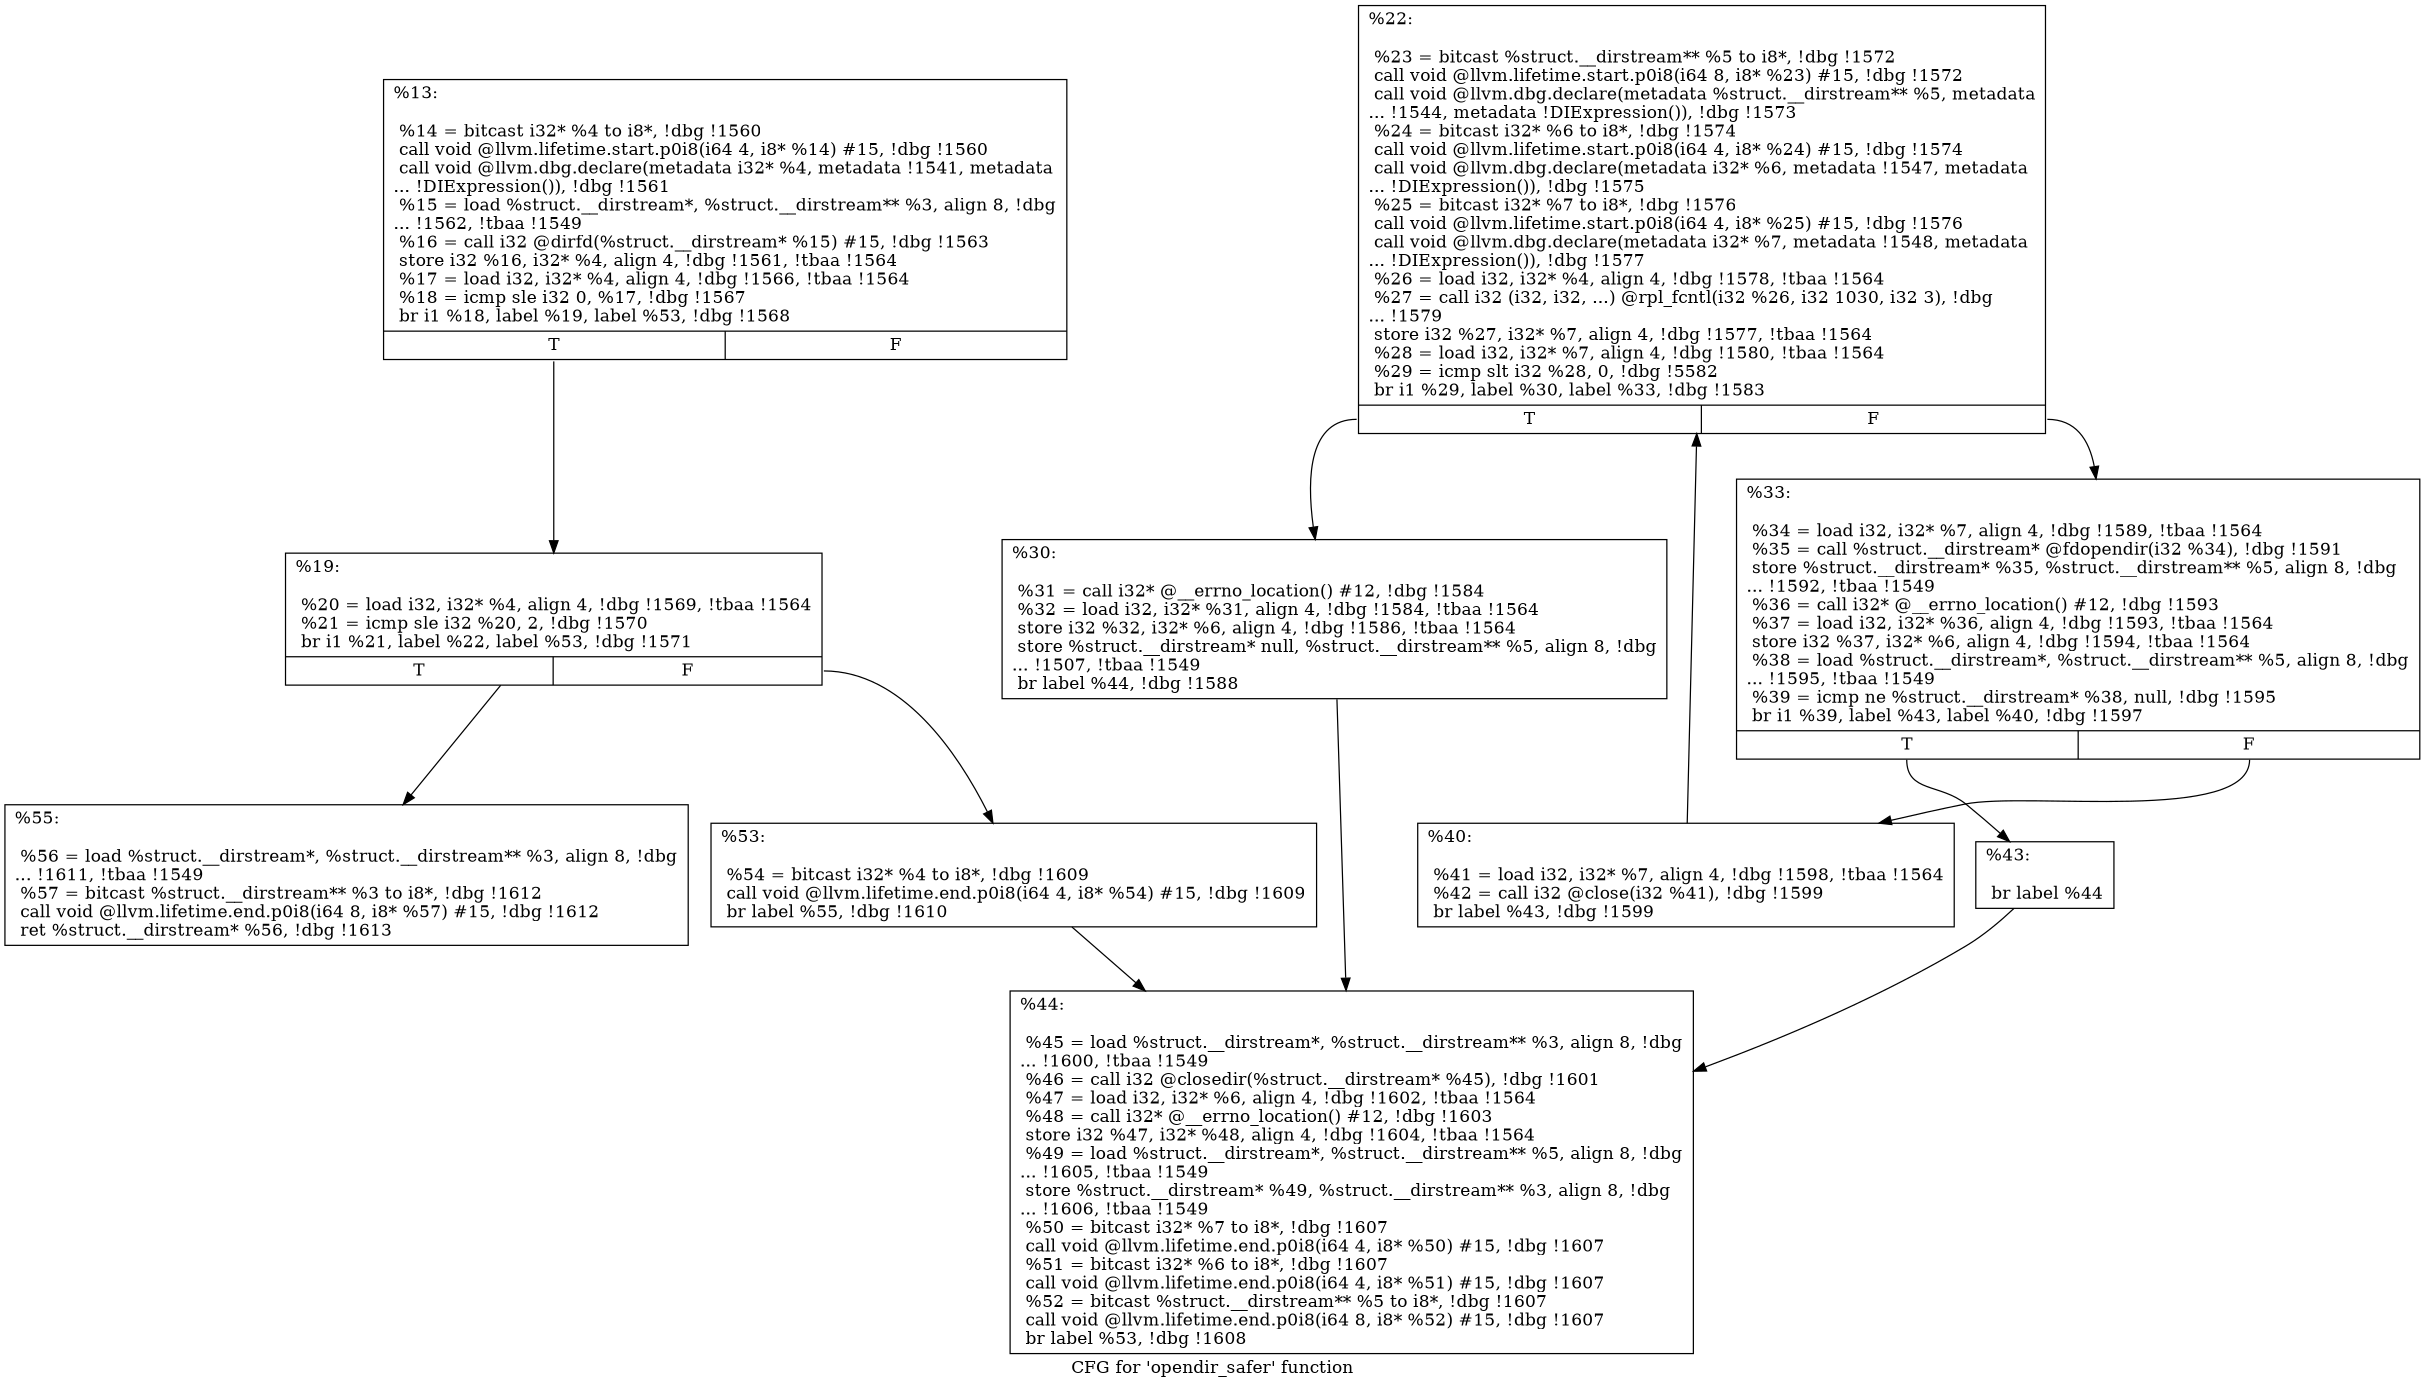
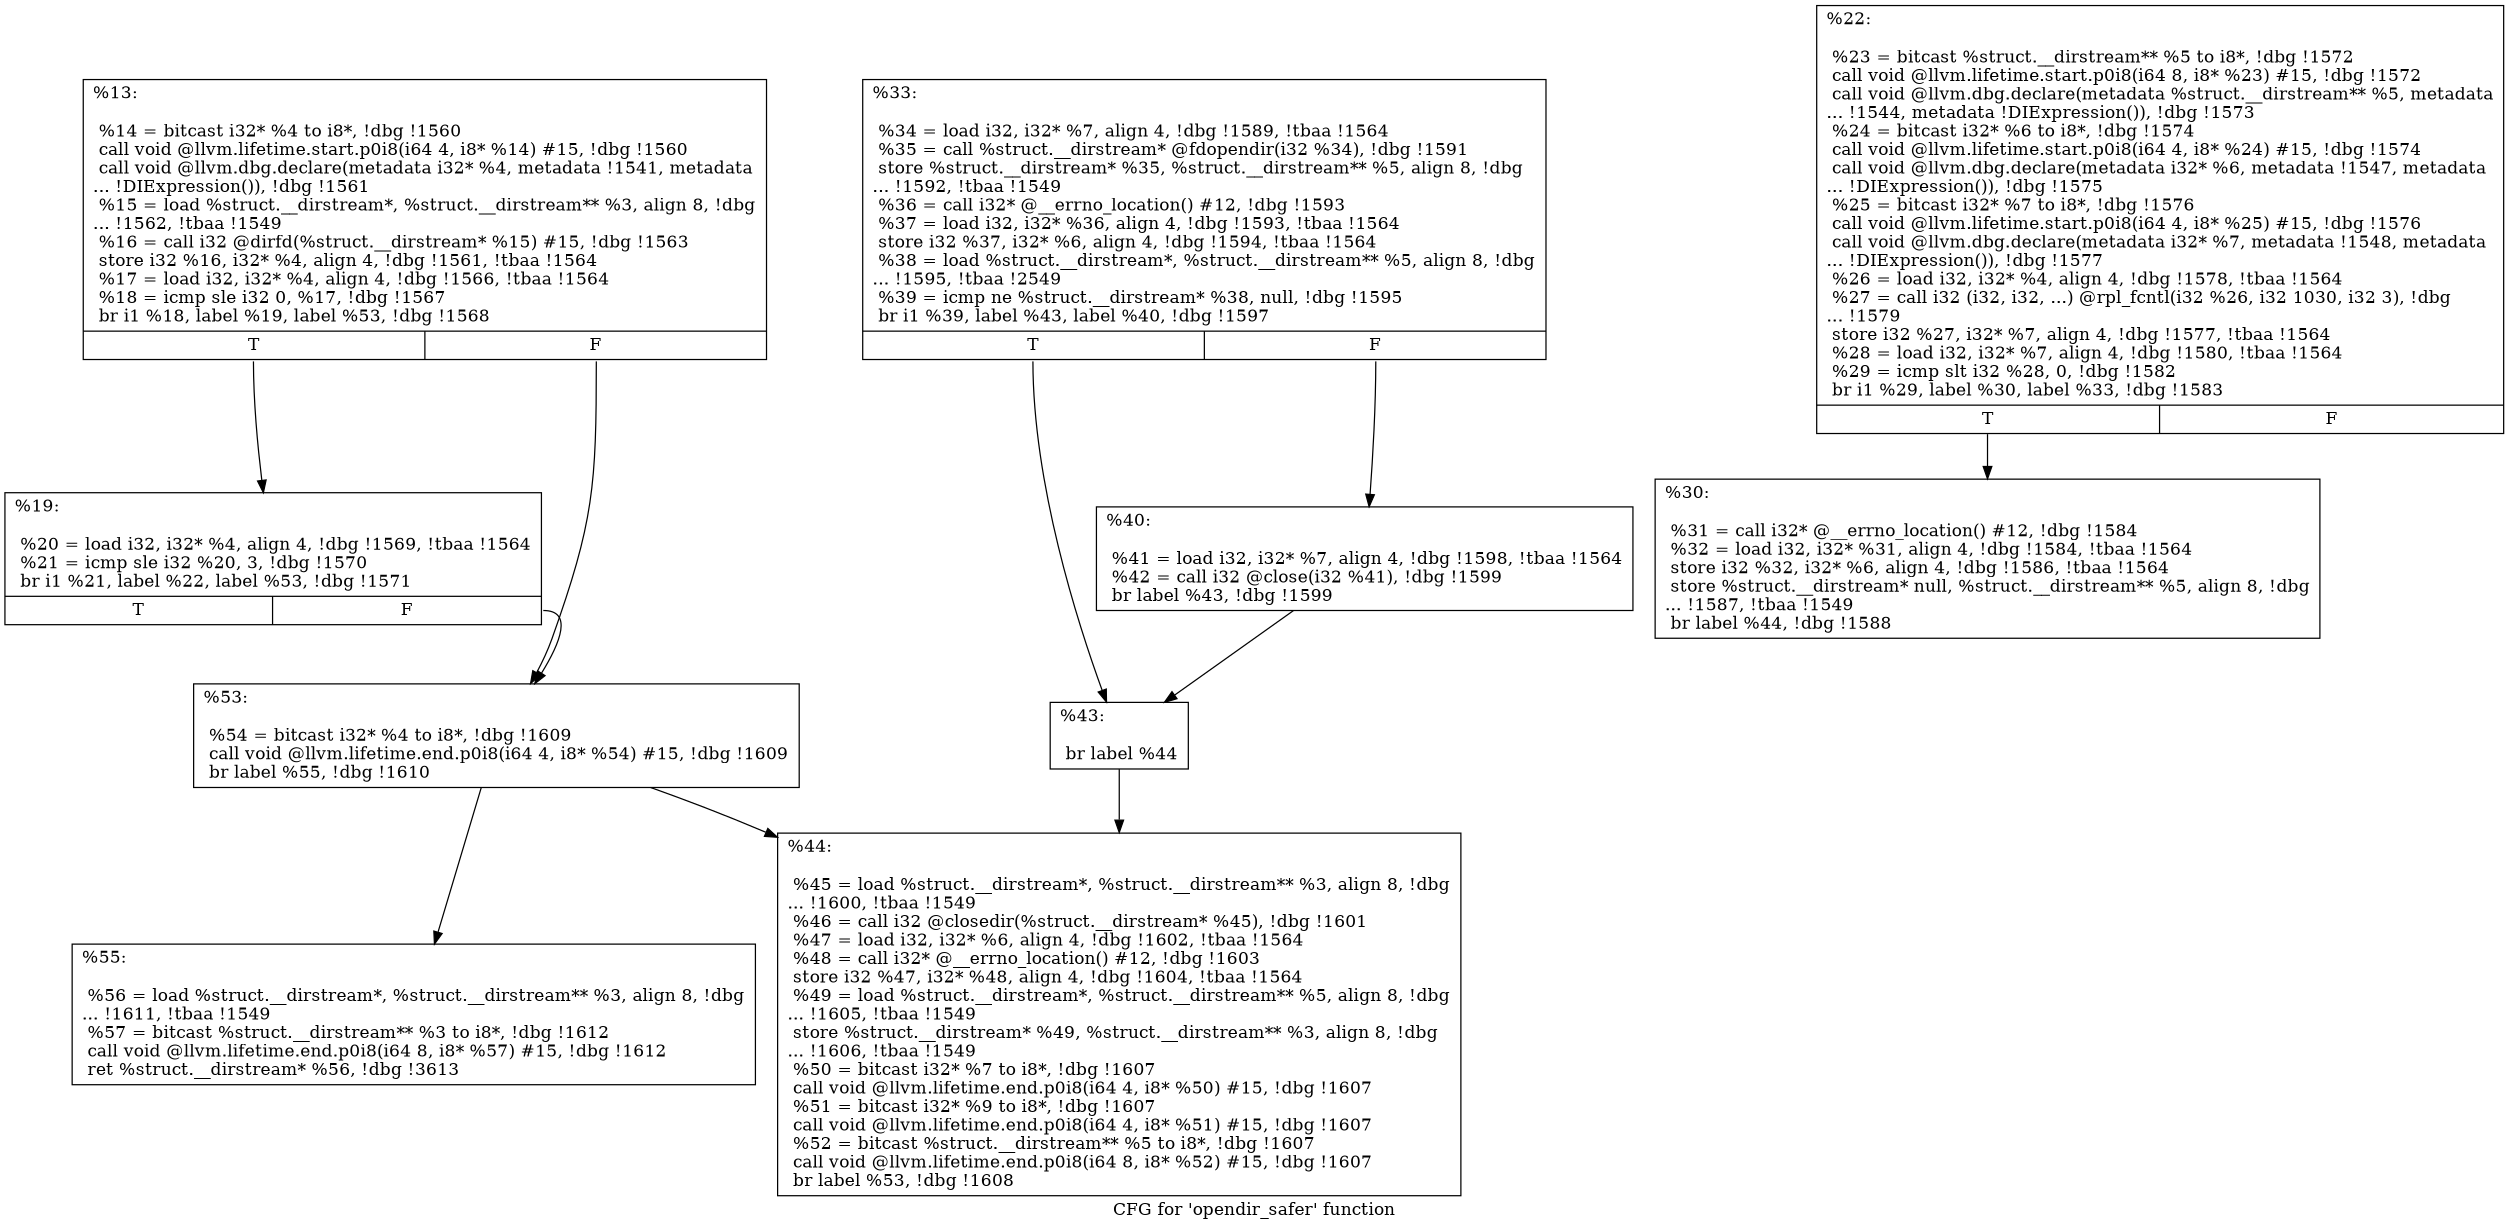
node "%22:": text "%29 = icmp slt i32 %28, 0, !dbg !5582" -> "%29 = icmp slt i32 %28, 0, !dbg !1582"
edge "%22:" -> "%33:": removed
edge "%13:" -> "%53:": added
node "%19:": text "%21 = icmp sle i32 %20, 2, !dbg !1570" -> "%21 = icmp sle i32 %20, 3, !dbg !1570"
edge "%40:" -> "%22:": now "%40:" -> "%43:"
node "%30:": text "... !1507, !tbaa !1549" -> "... !1587, !tbaa !1549"
node "%33:": text "... !1595, !tbaa !1549" -> "... !1595, !tbaa !2549"
edge "%19:" -> "%55:": now "%53:" -> "%55:"
edge "%30:" -> "%44:": removed
node "%55:": text "ret %struct.__dirstream* %56, !dbg !1613" -> "ret %struct.__dirstream* %56, !dbg !3613"
node "%44:": text "%51 = bitcast i32* %6 to i8*, !dbg !1607" -> "%51 = bitcast i32* %9 to i8*, !dbg !1607"
